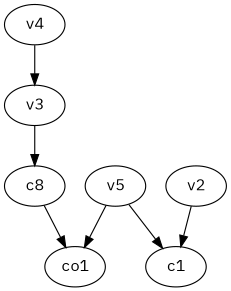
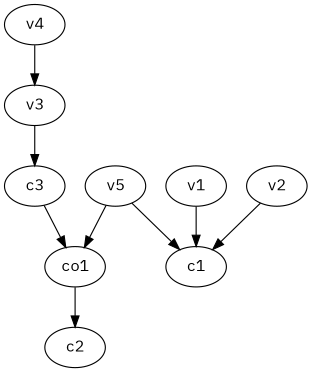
node "c8": label "c8" -> "c3"
node "v1": added
node "c2": added
